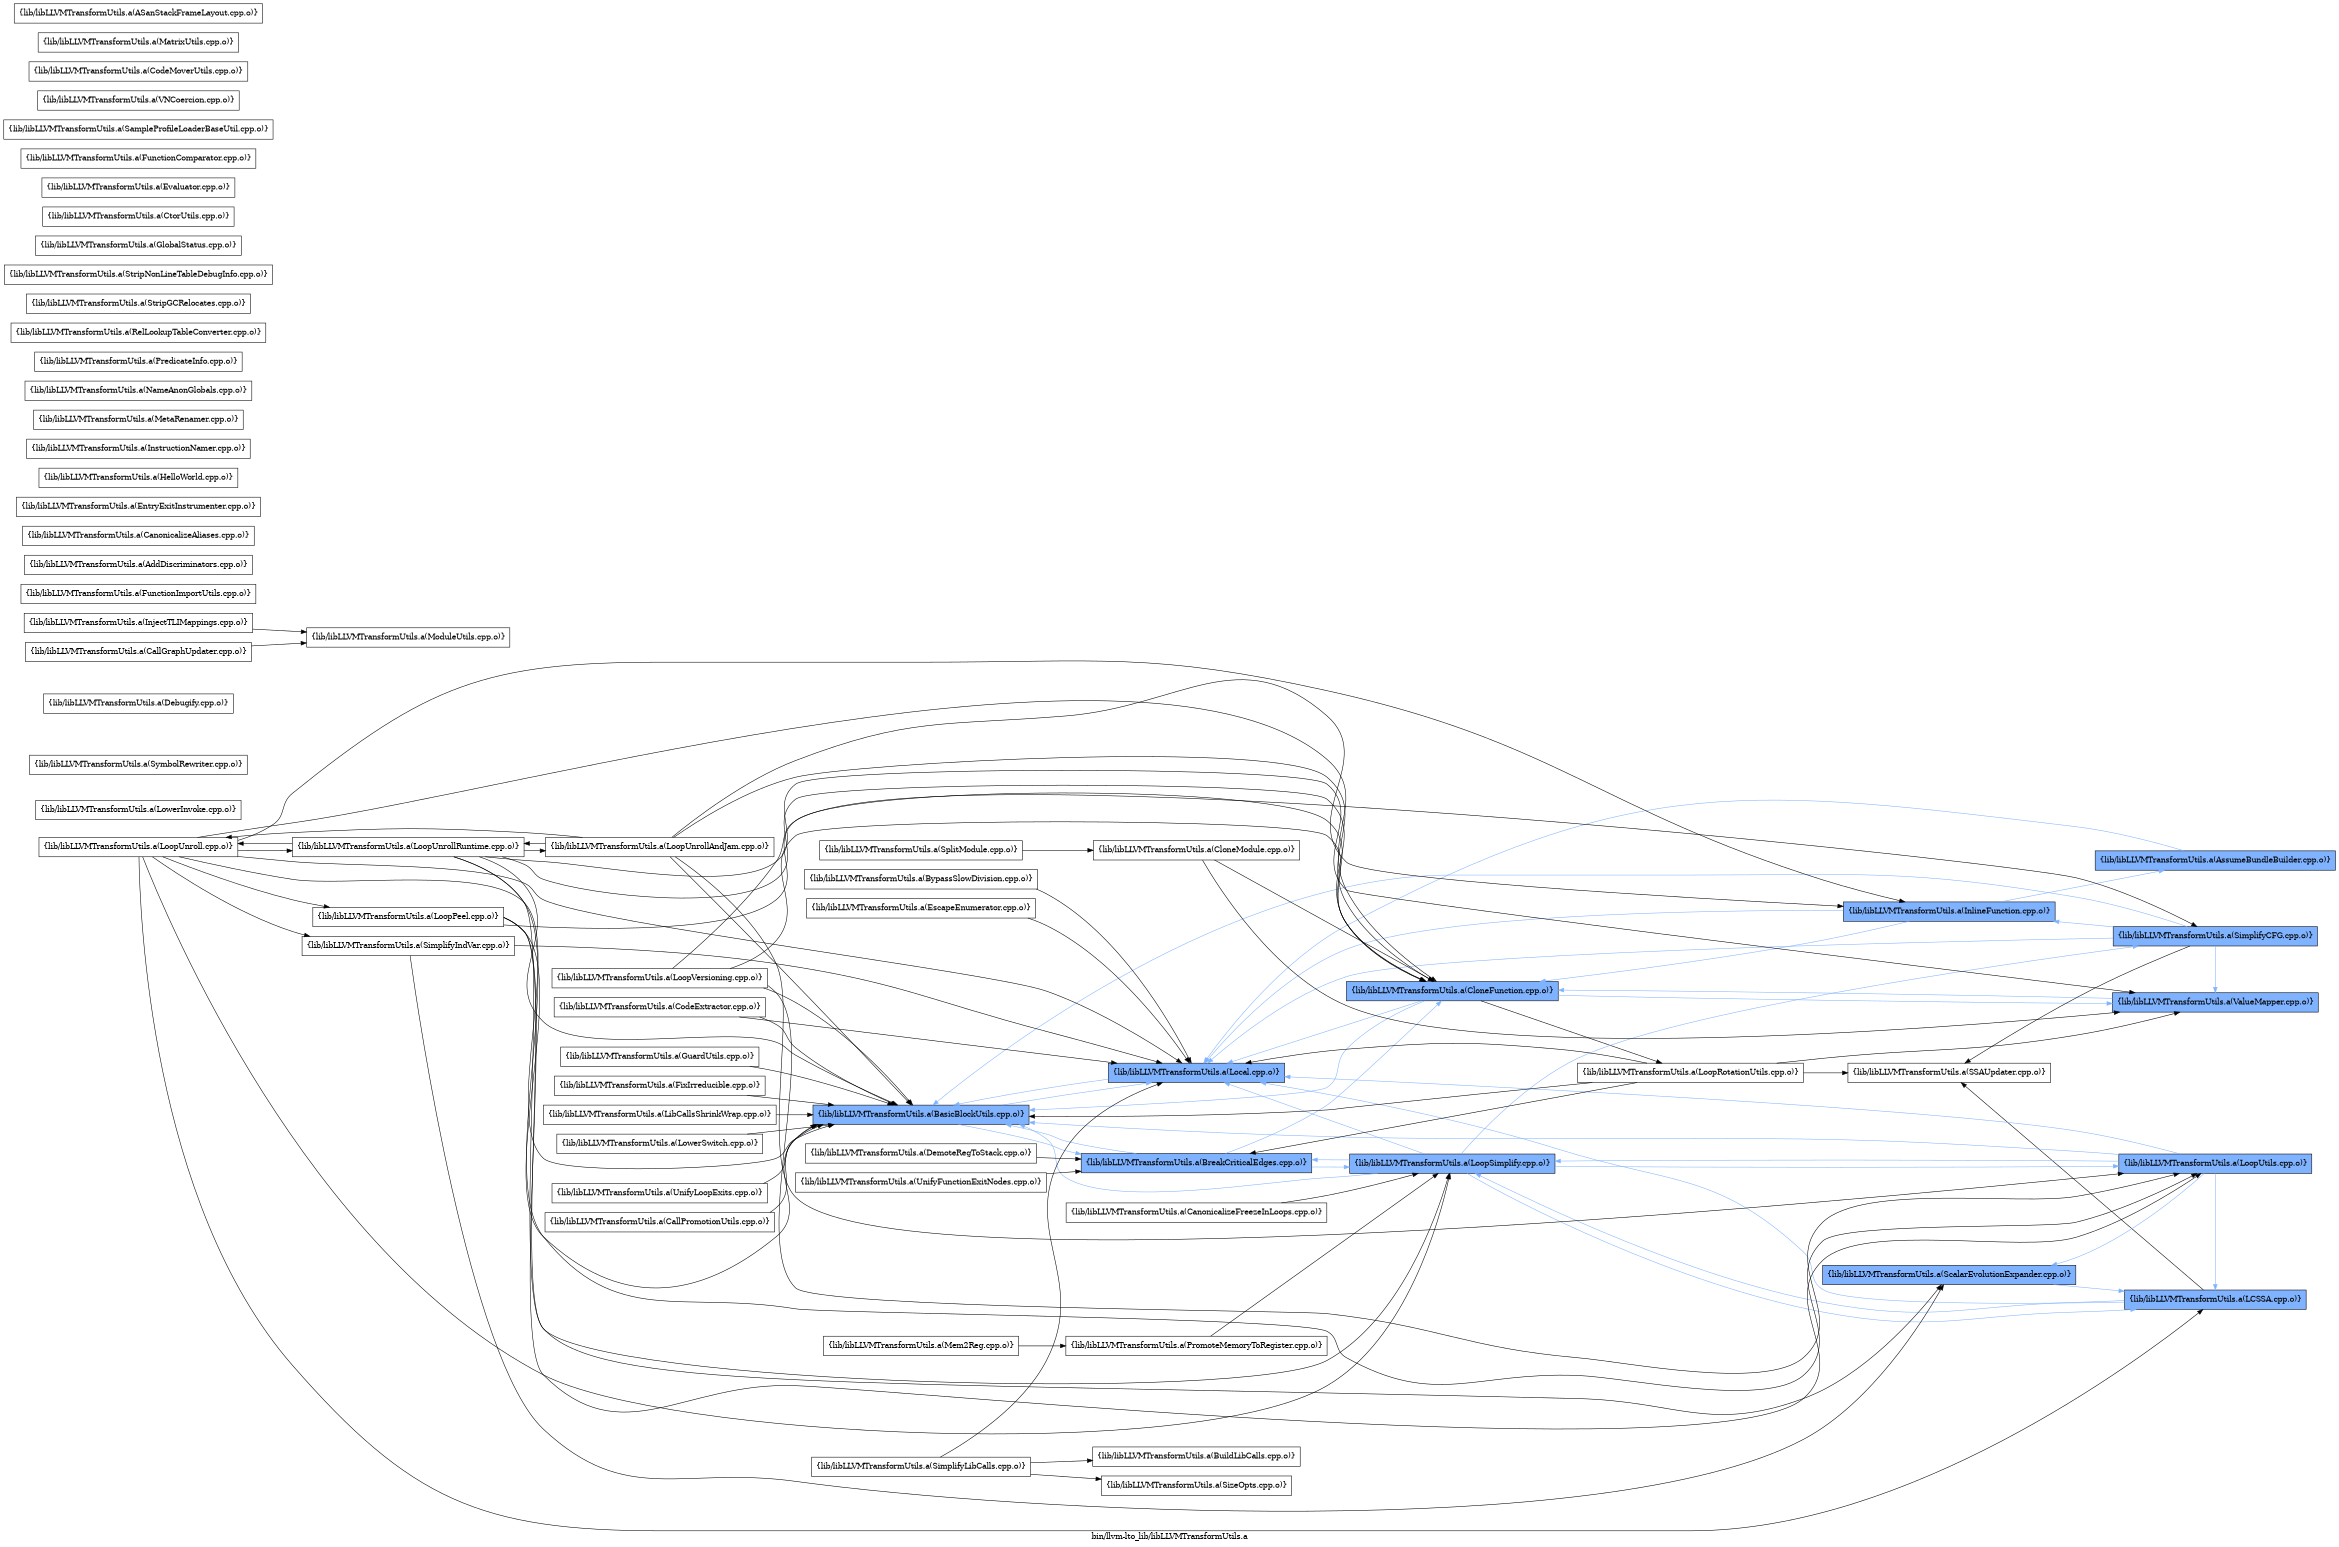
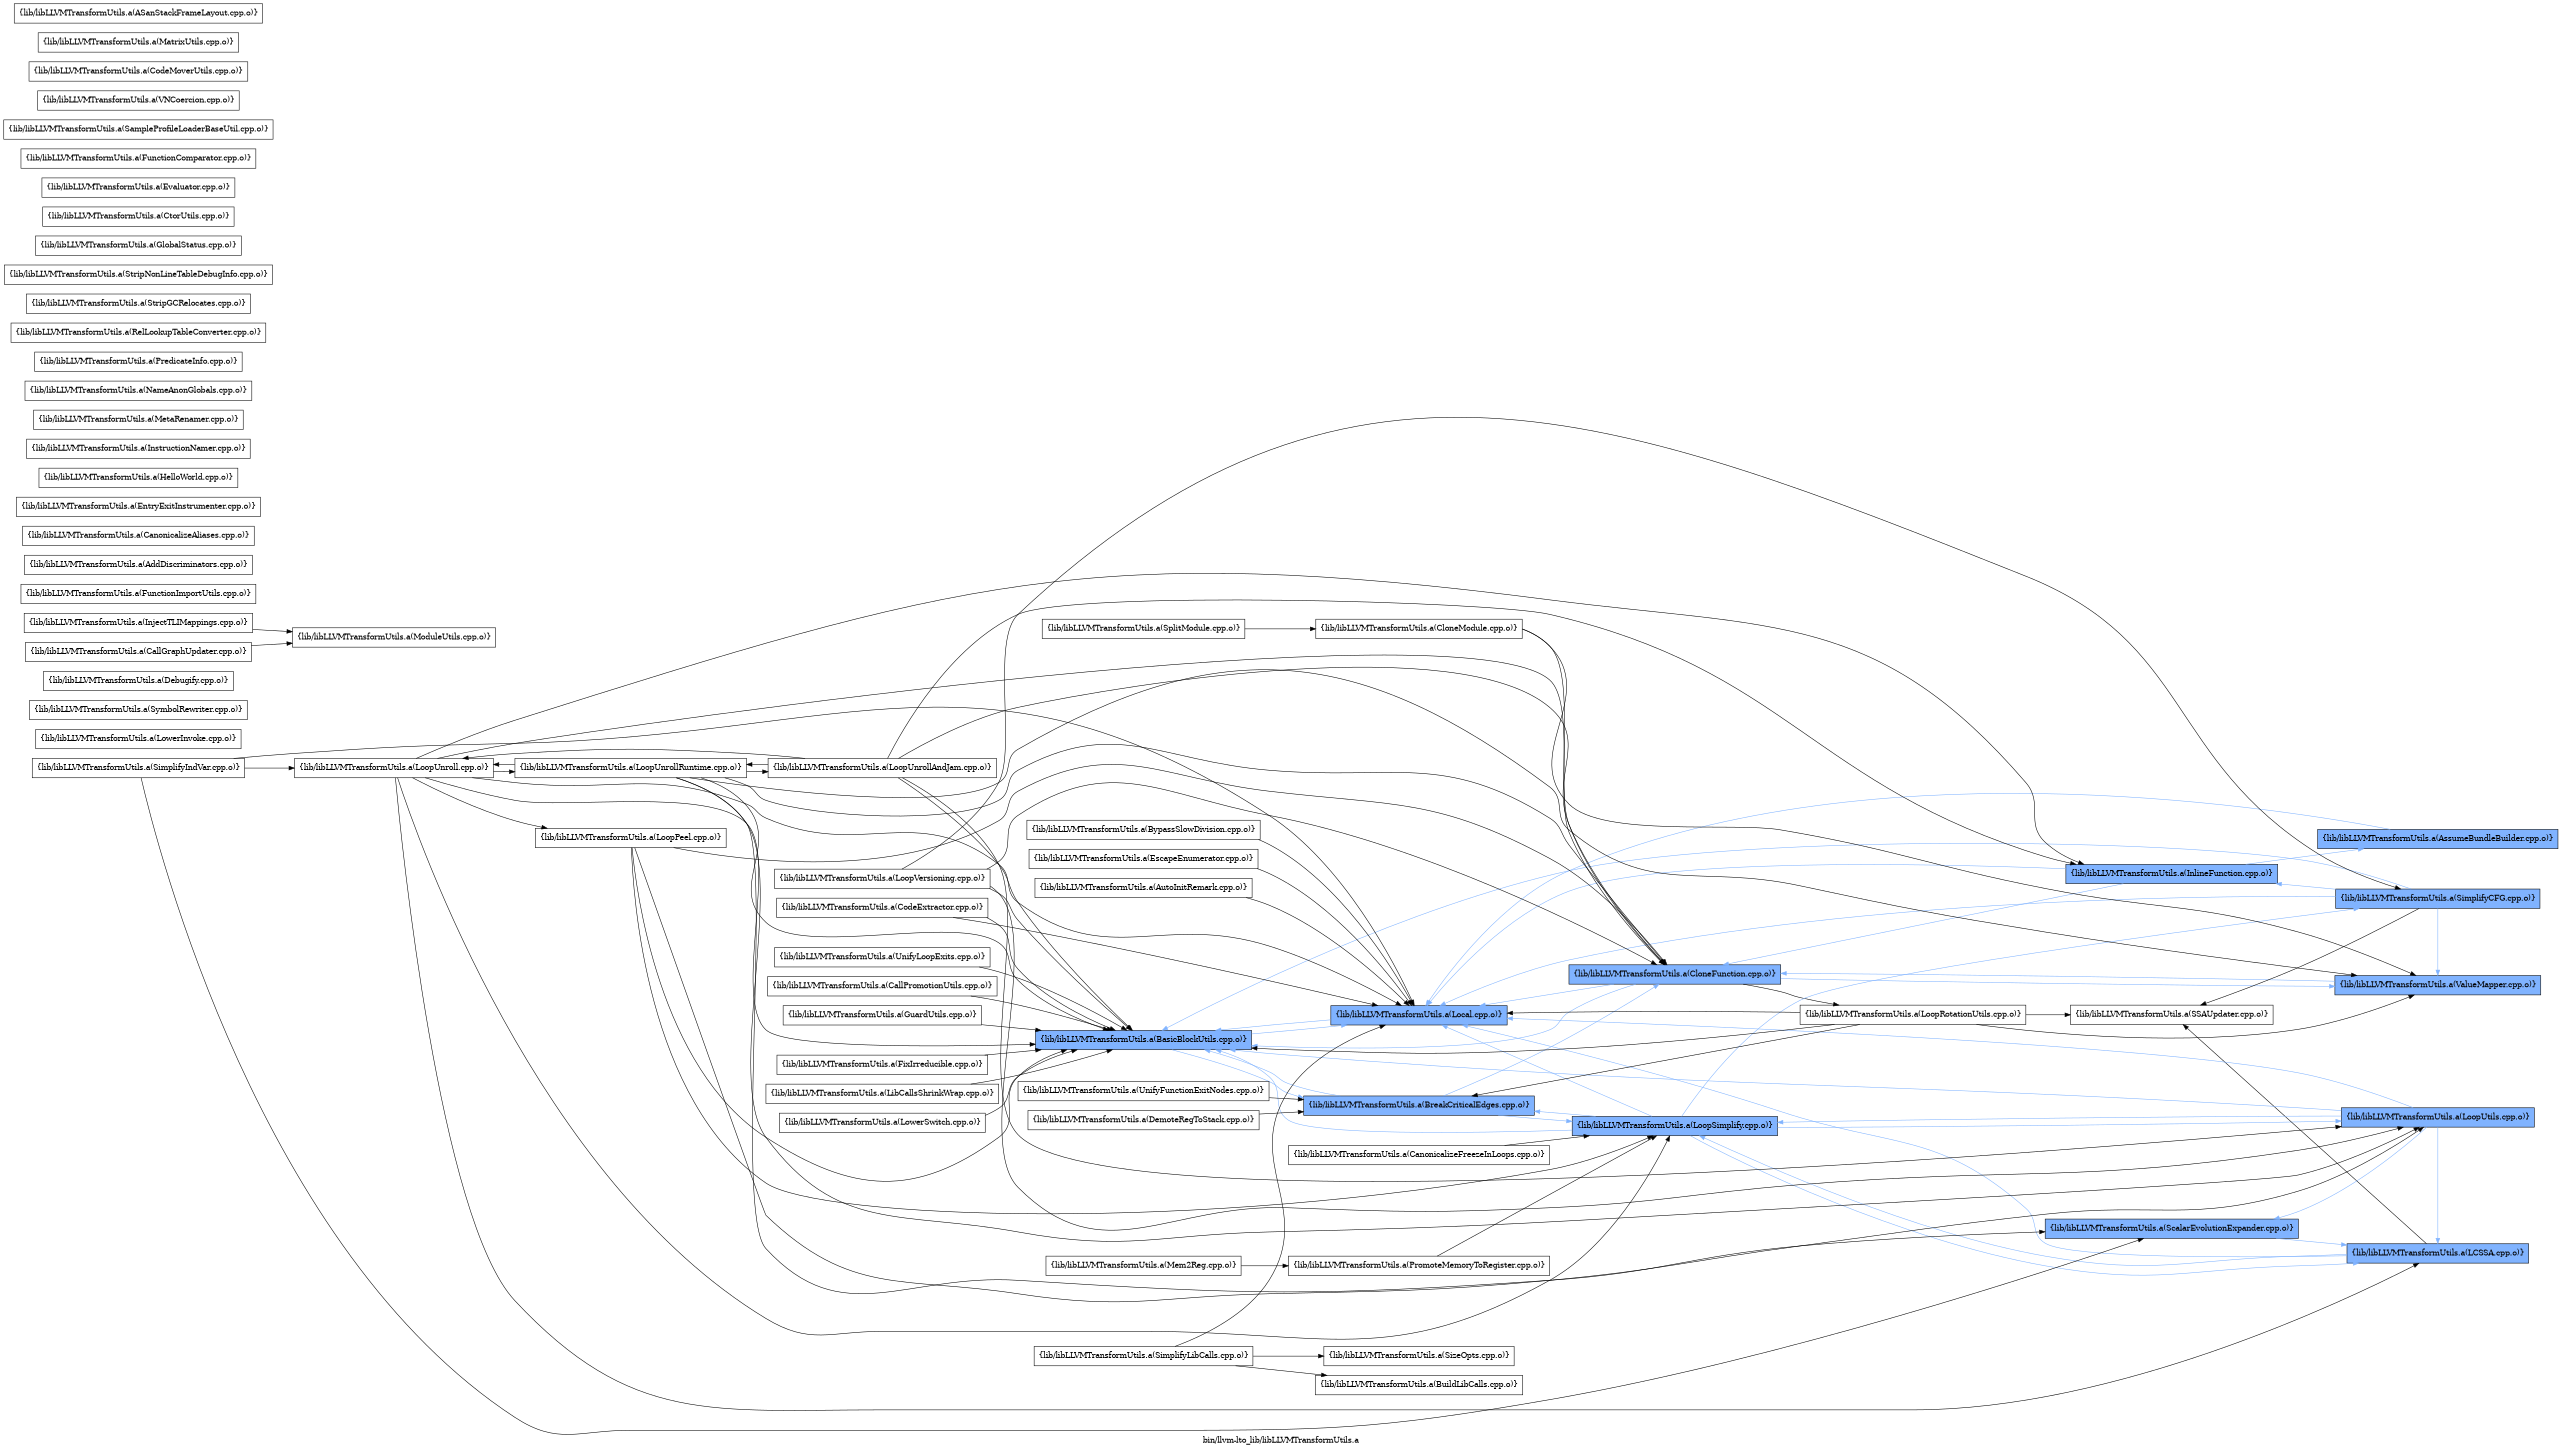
node "{lib/libLLVMTransformUtils.a(AutoInitRemark.cpp.o)}": added
edge "{lib/libLLVMTransformUtils.a(LoopUnroll.cpp.o)}" -> "{lib/libLLVMTransformUtils.a(SimplifyIndVar.cpp.o)}": reversed
